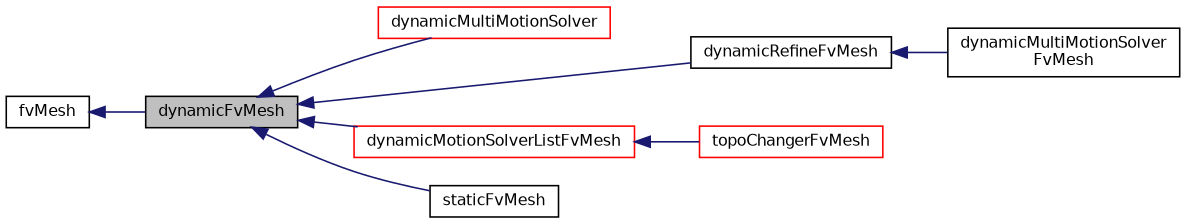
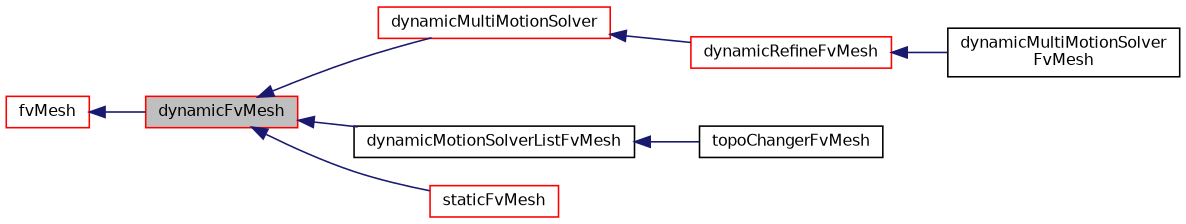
node "dynamicRefineFvMesh": color black -> red
edge "dynamicRefineFvMesh" -> "dynamicFvMesh": now "dynamicRefineFvMesh" -> "dynamicMultiMotionSolver"
node "fvMesh": color black -> red
node "dynamicFvMesh": color black -> red
node "dynamicMotionSolverListFvMesh": color red -> black
node "topoChangerFvMesh": color red -> black
node "staticFvMesh": color black -> red
